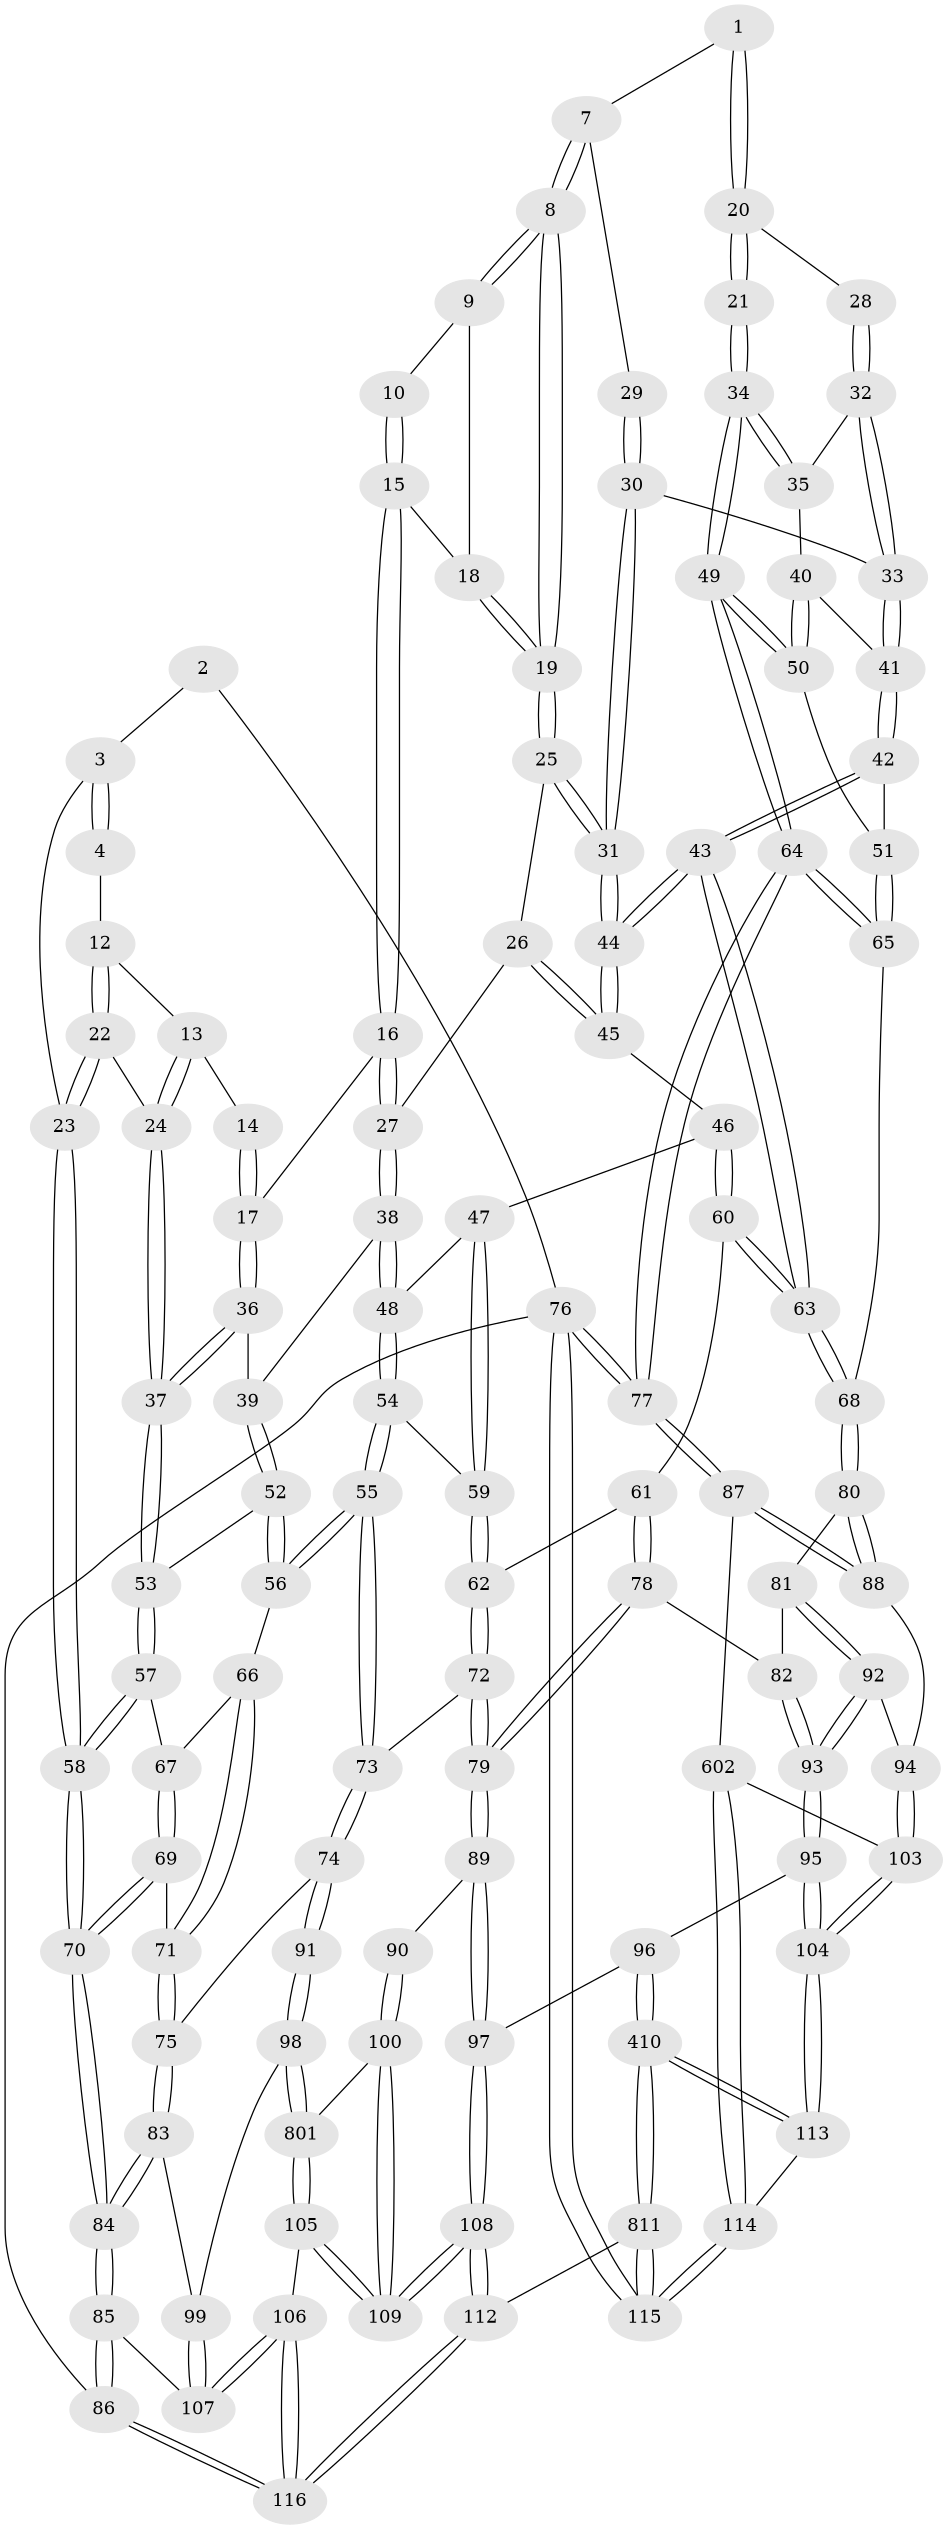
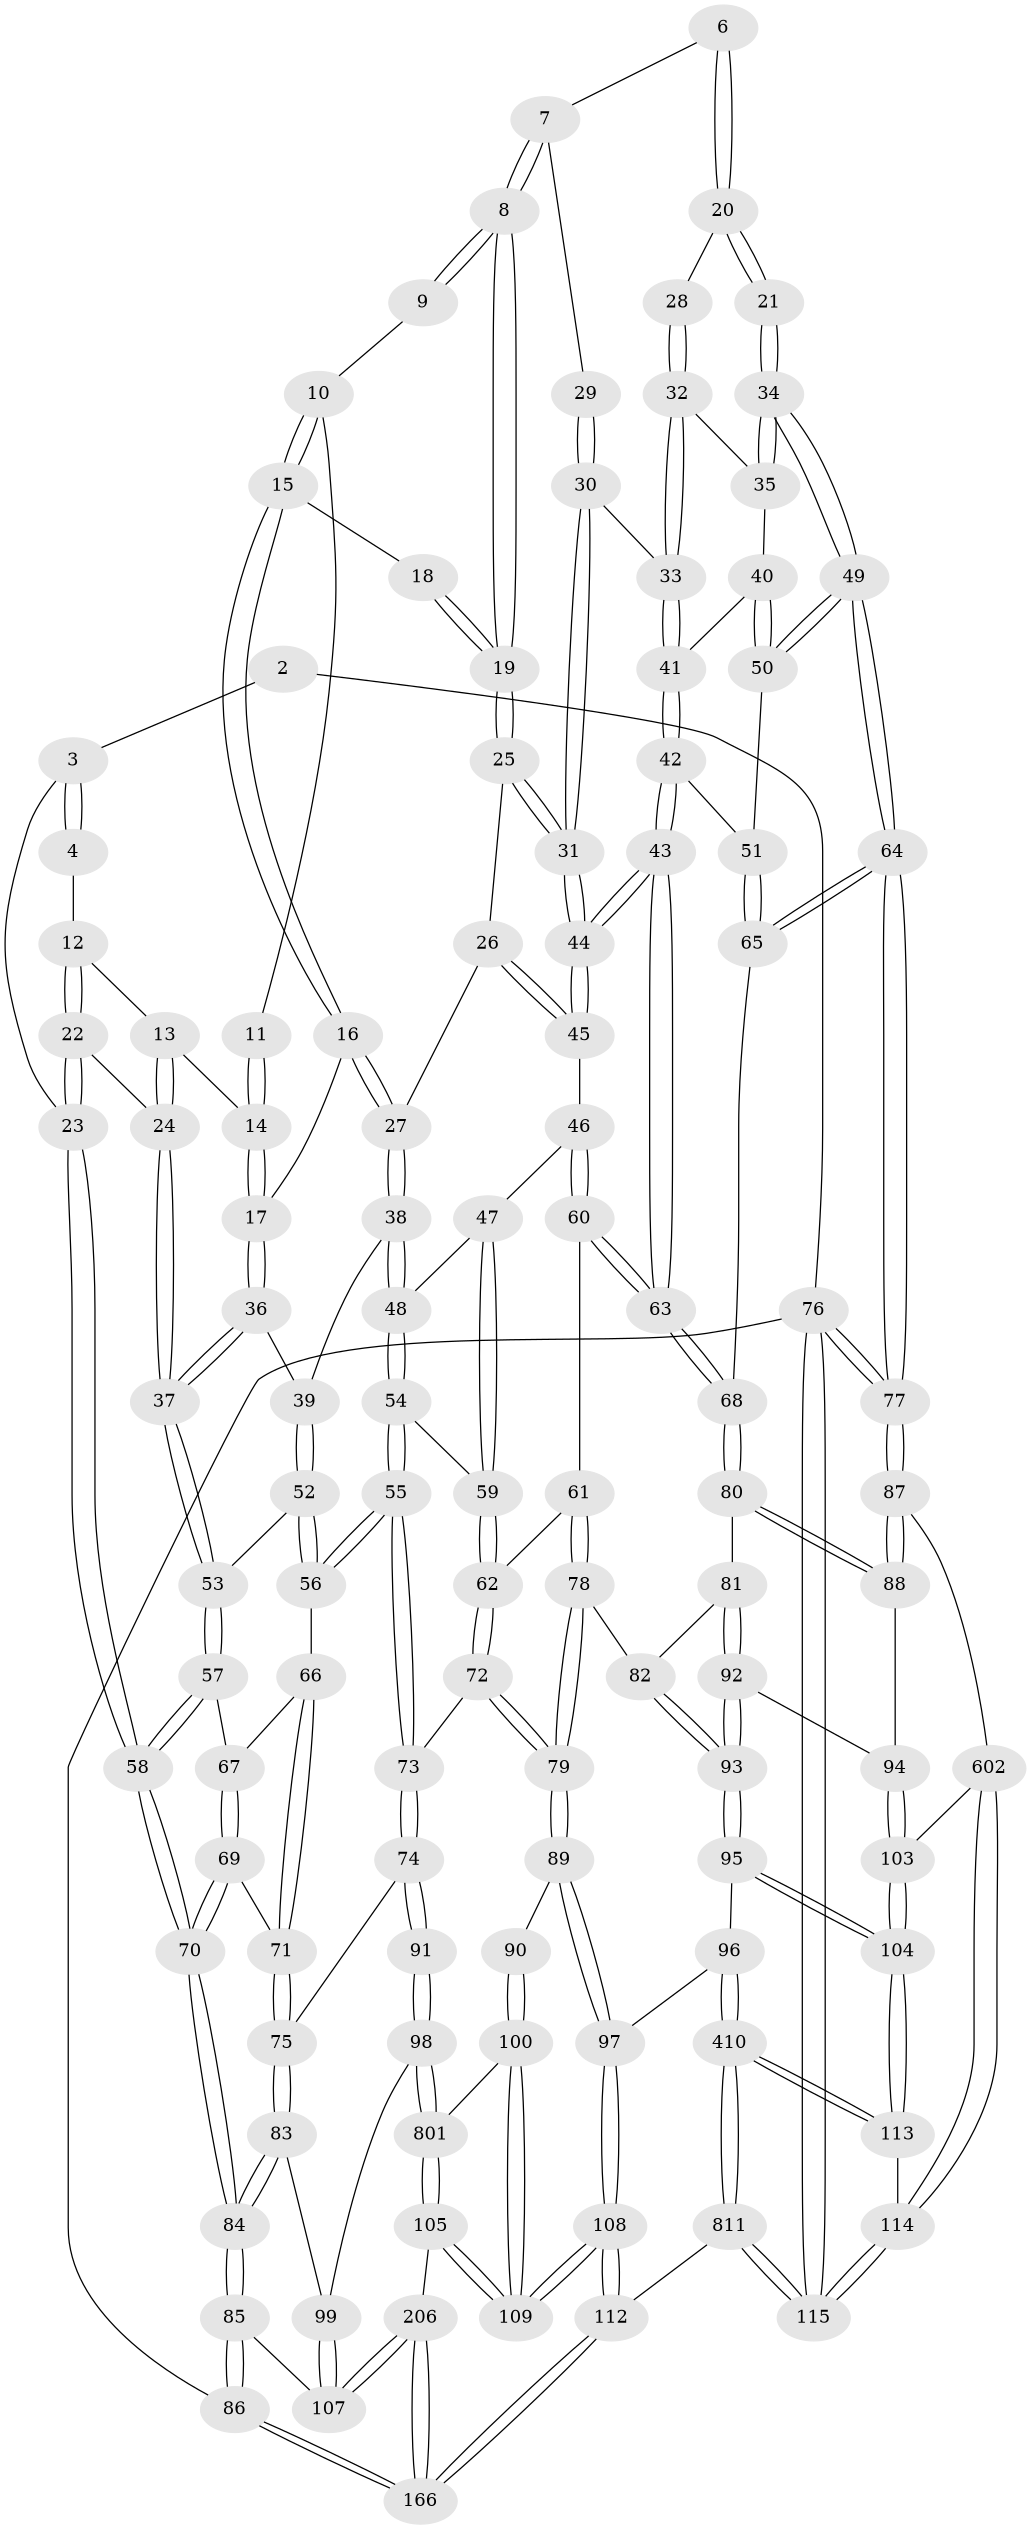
node "1": label "1" -> "6"
edge "9" -- "18": removed
node "11": added
node "106": label "106" -> "206"
node "116": label "116" -> "166"
